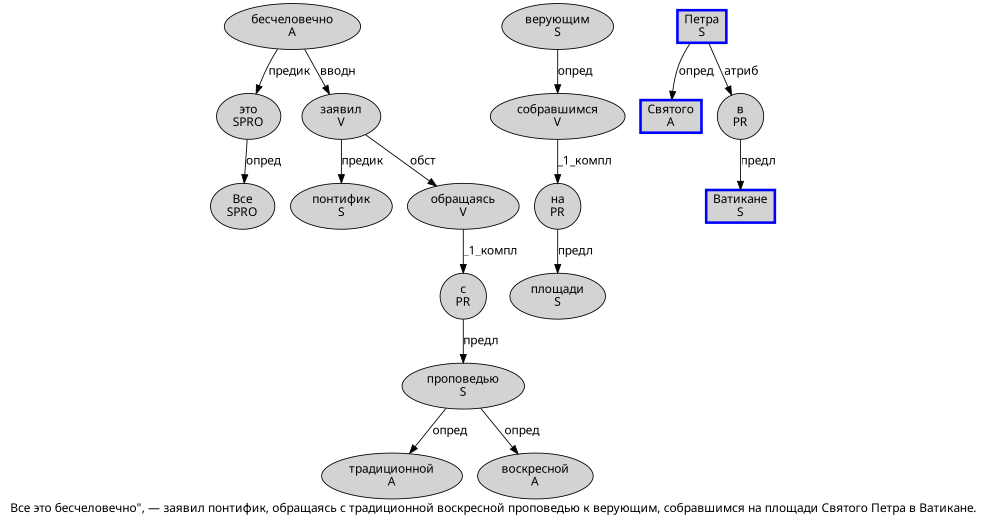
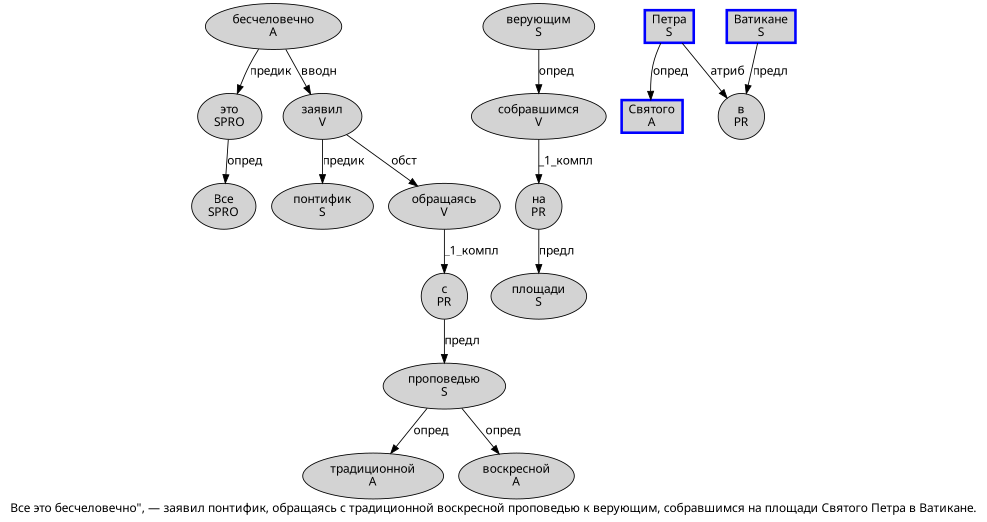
edge "в PR" -> "Ватикане S": reversed
